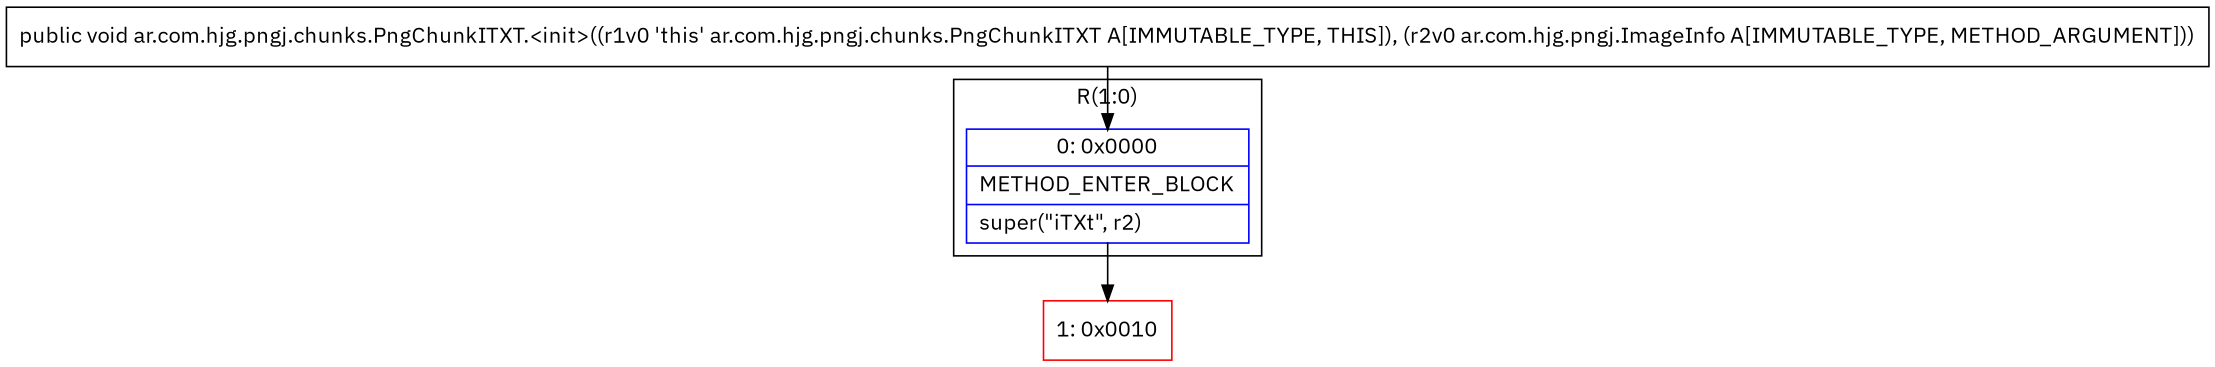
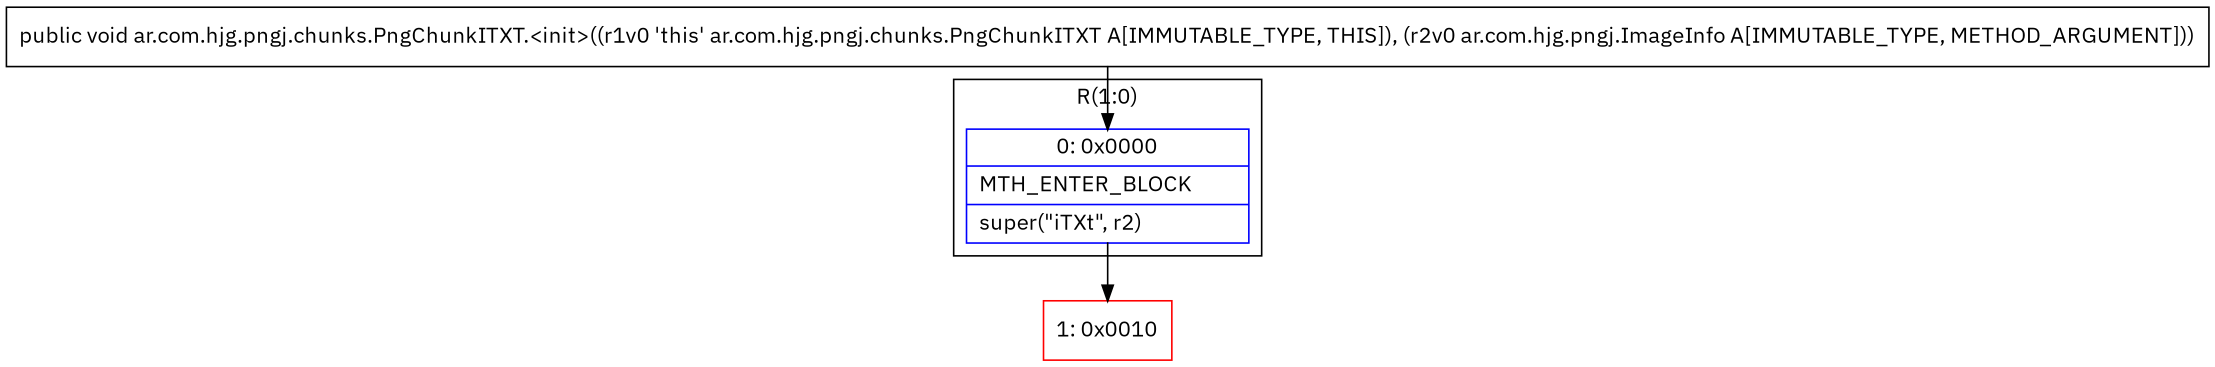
node "0: 0x0000": text "METHOD_ENTER_BLOCK" -> "MTH_ENTER_BLOCK"
